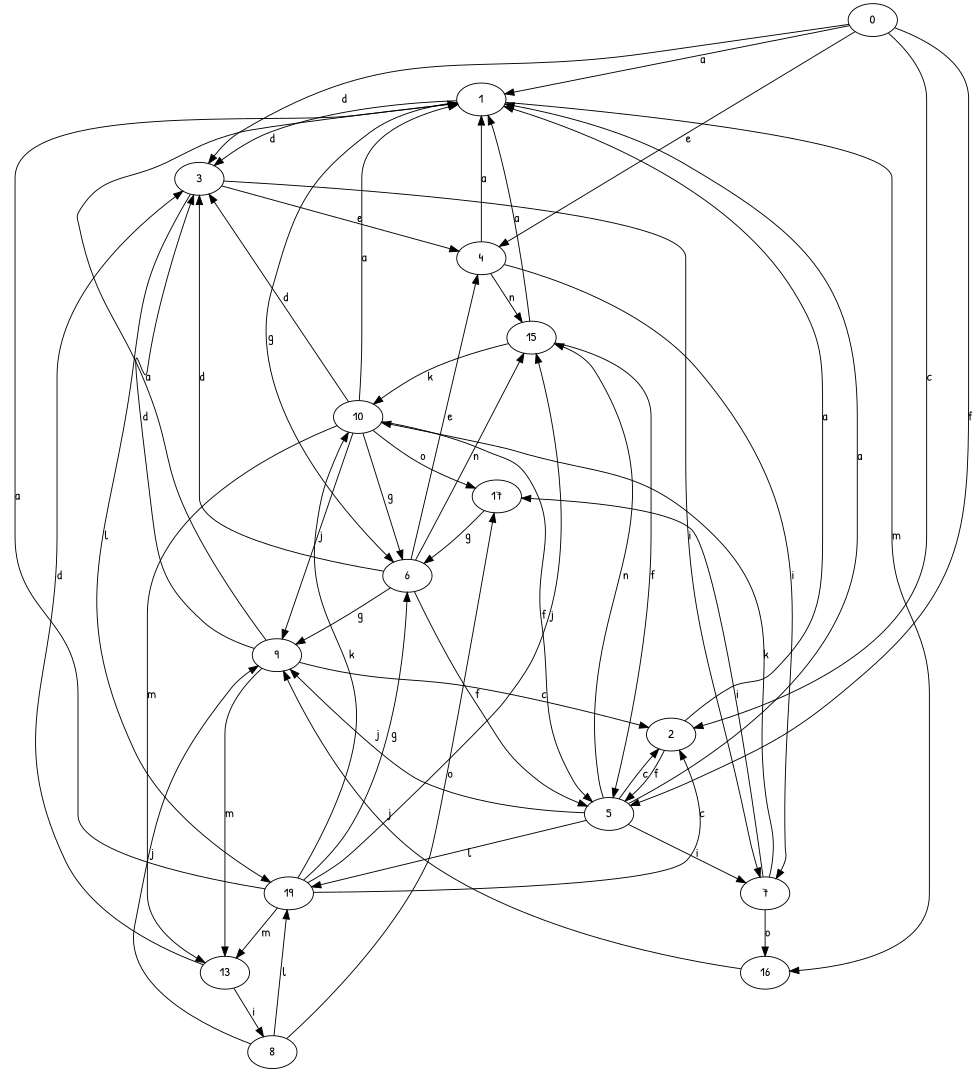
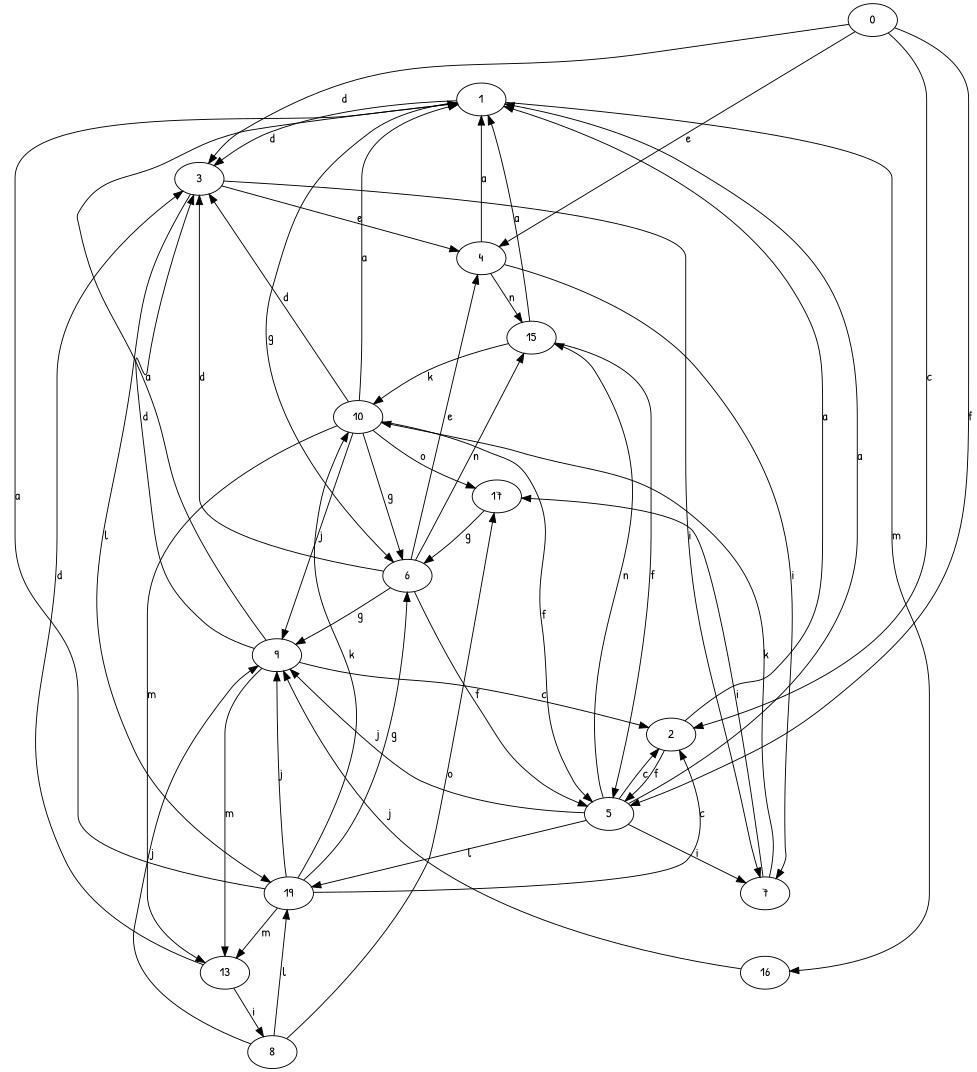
edge "0" -> "1": removed, label "a"
edge "19" -> "15": now "19" -> "9"
edge "7" -> "16": removed, label "o"
